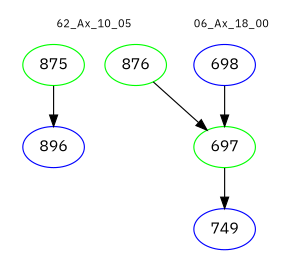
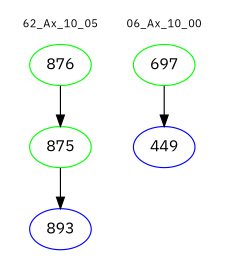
cluster "06_Ax_18_00": label "06_Ax_18_00" -> "06_Ax_10_00"
node "698": removed
edge "876" -> "697": now "876" -> "875"
node "896": label "896" -> "893"
node "749": label "749" -> "449"
